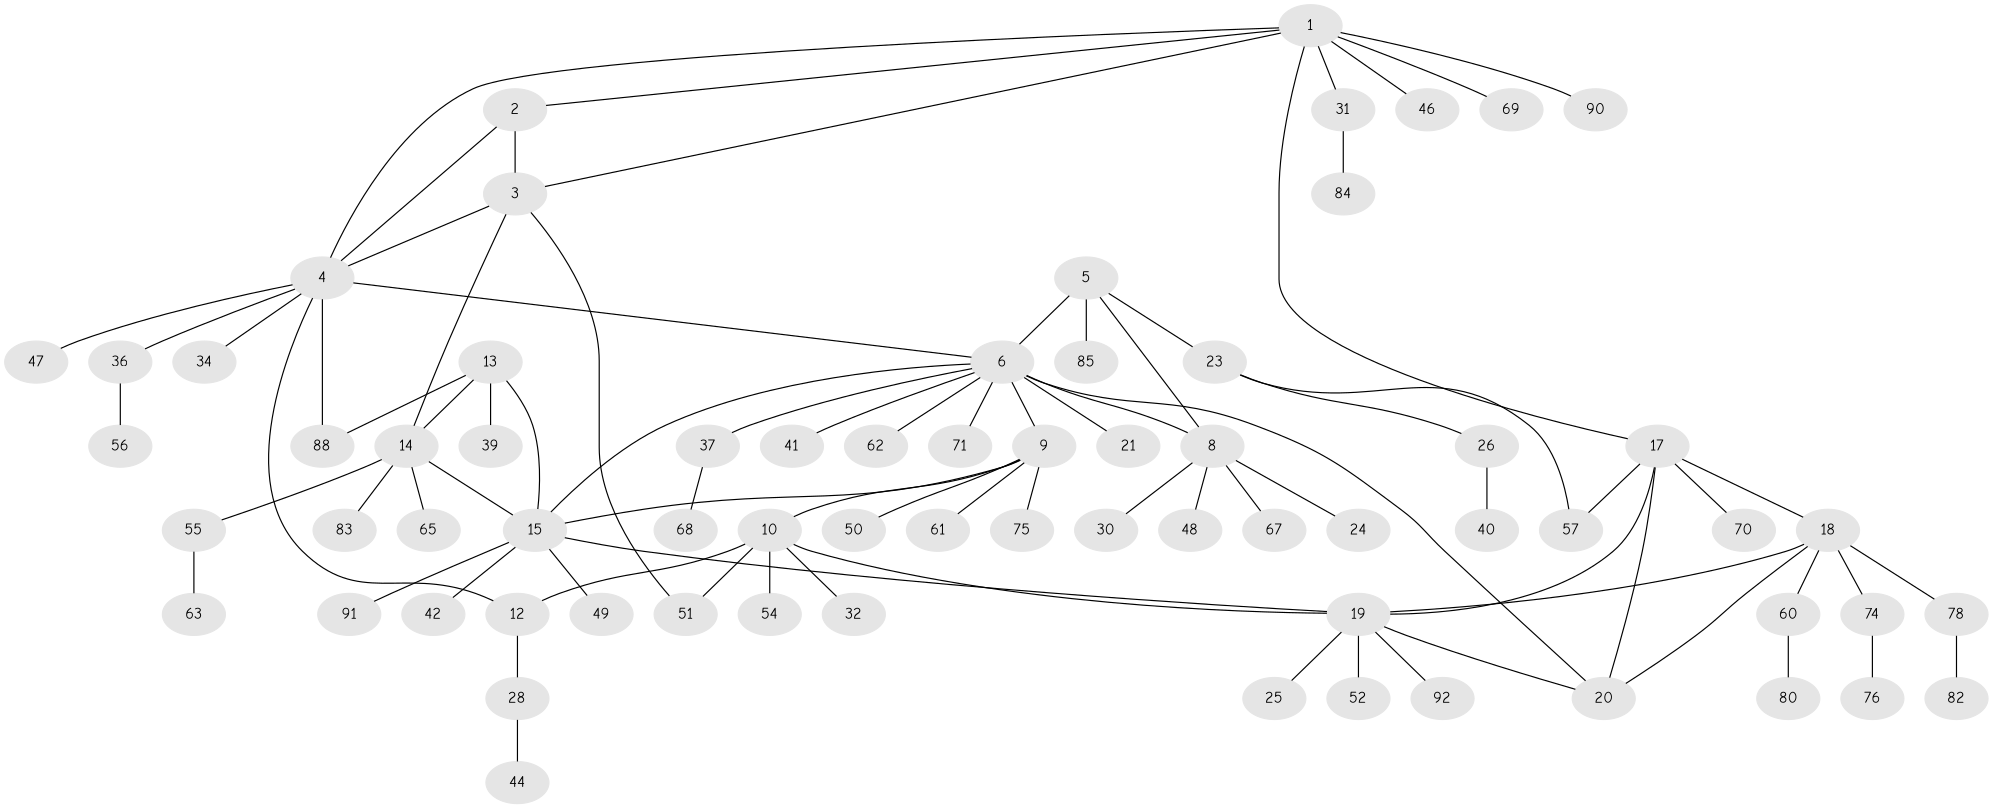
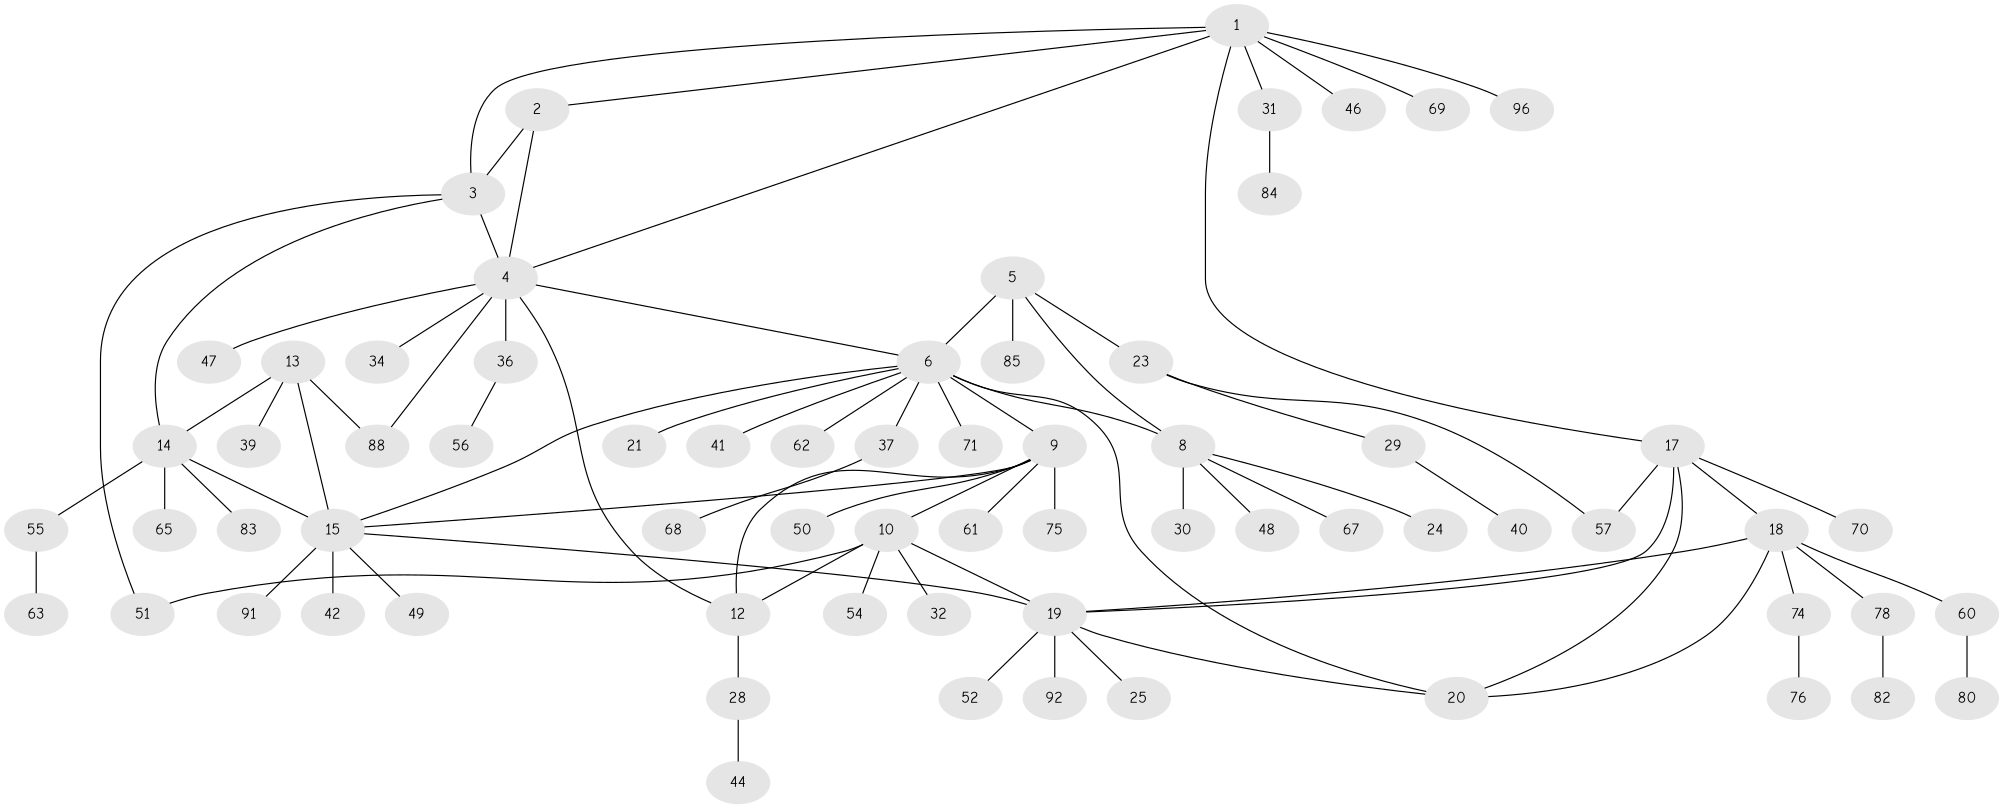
node "90": label "90" -> "96"
node "26": label "26" -> "29"
edge "9" -- "12": added
